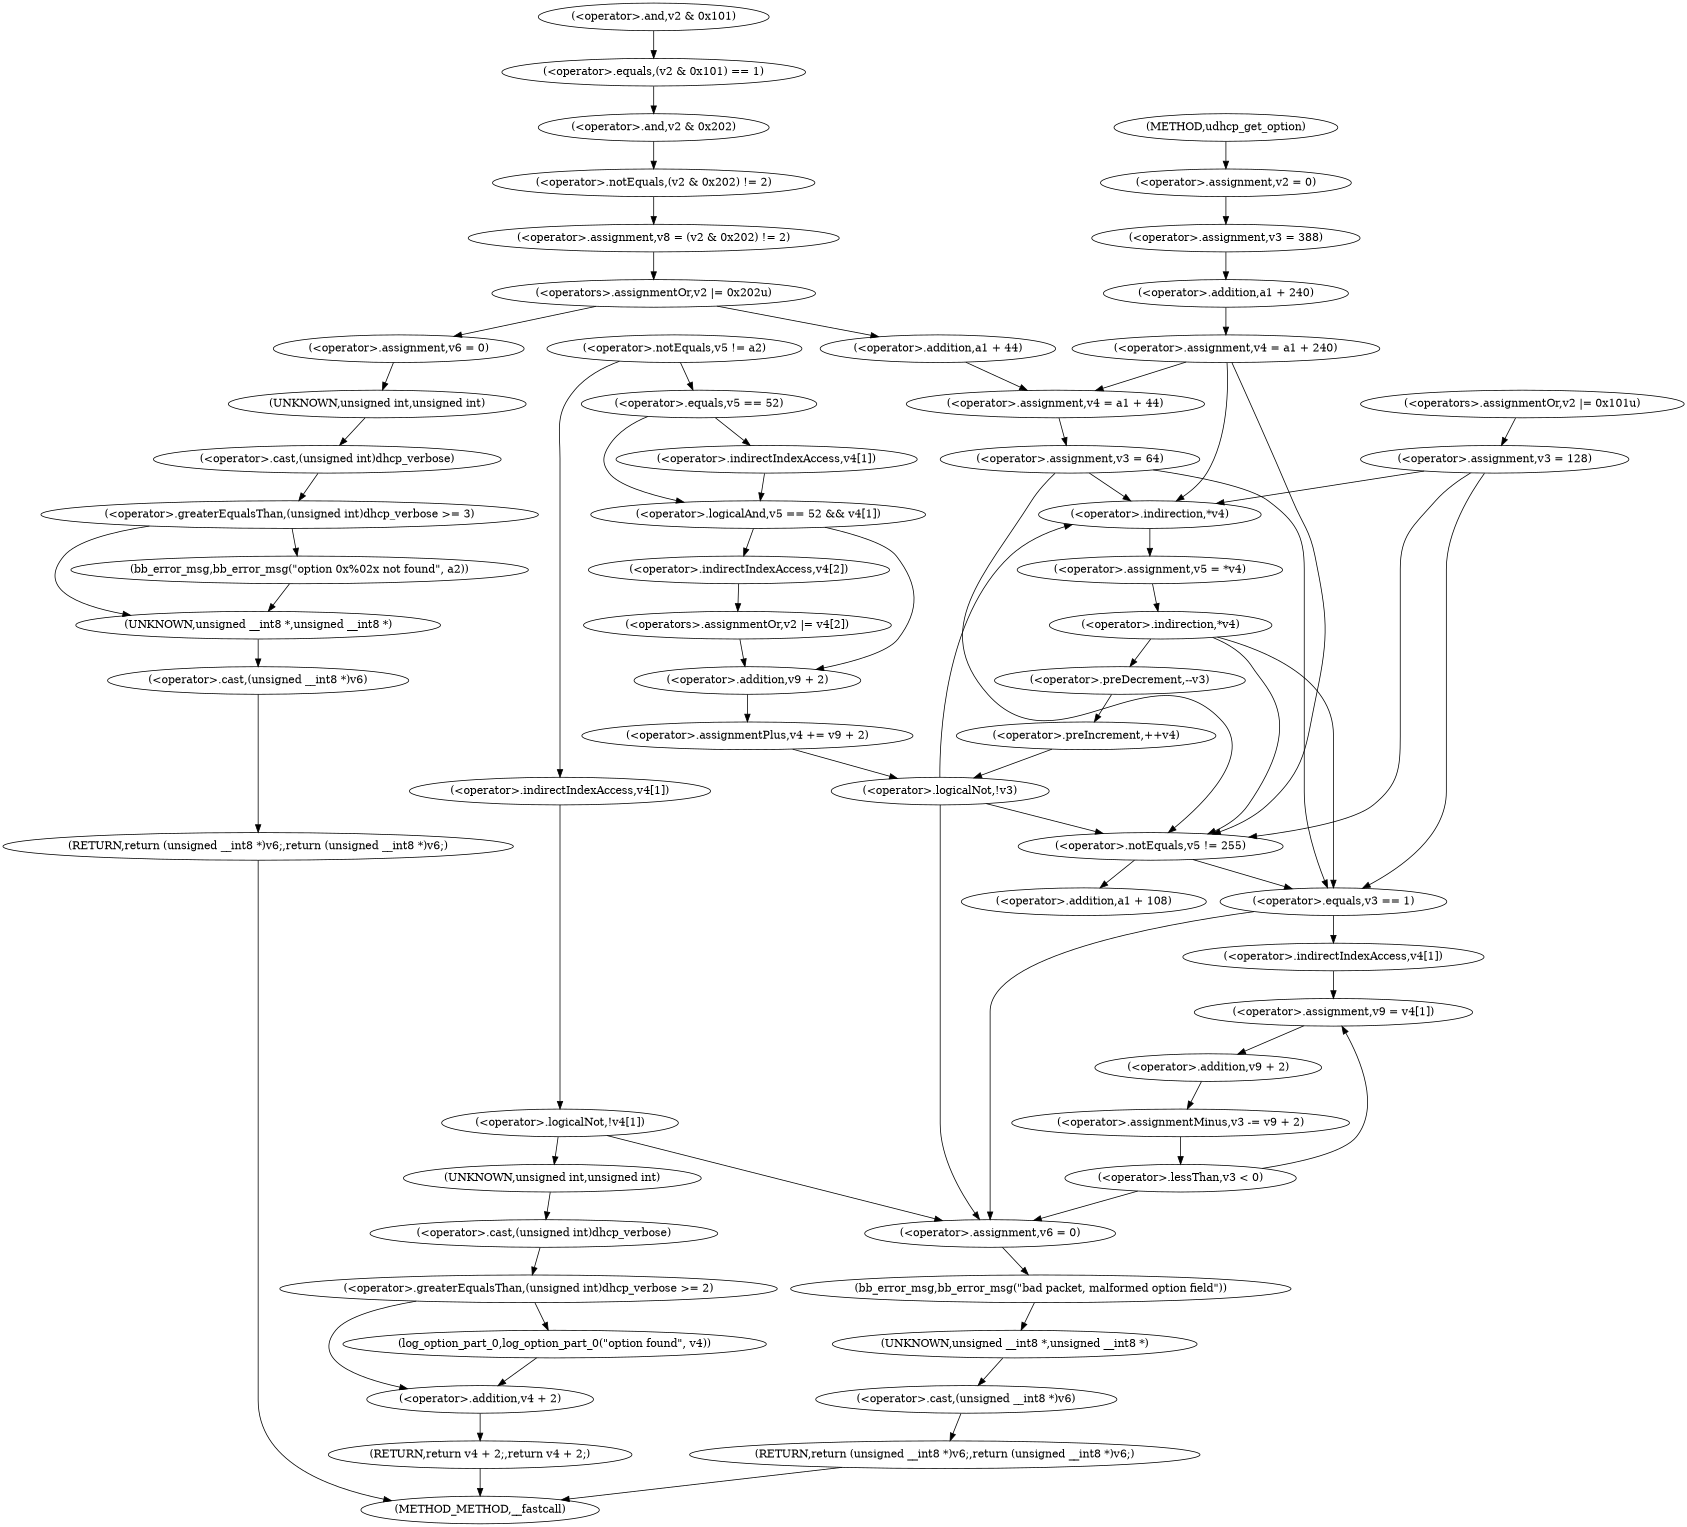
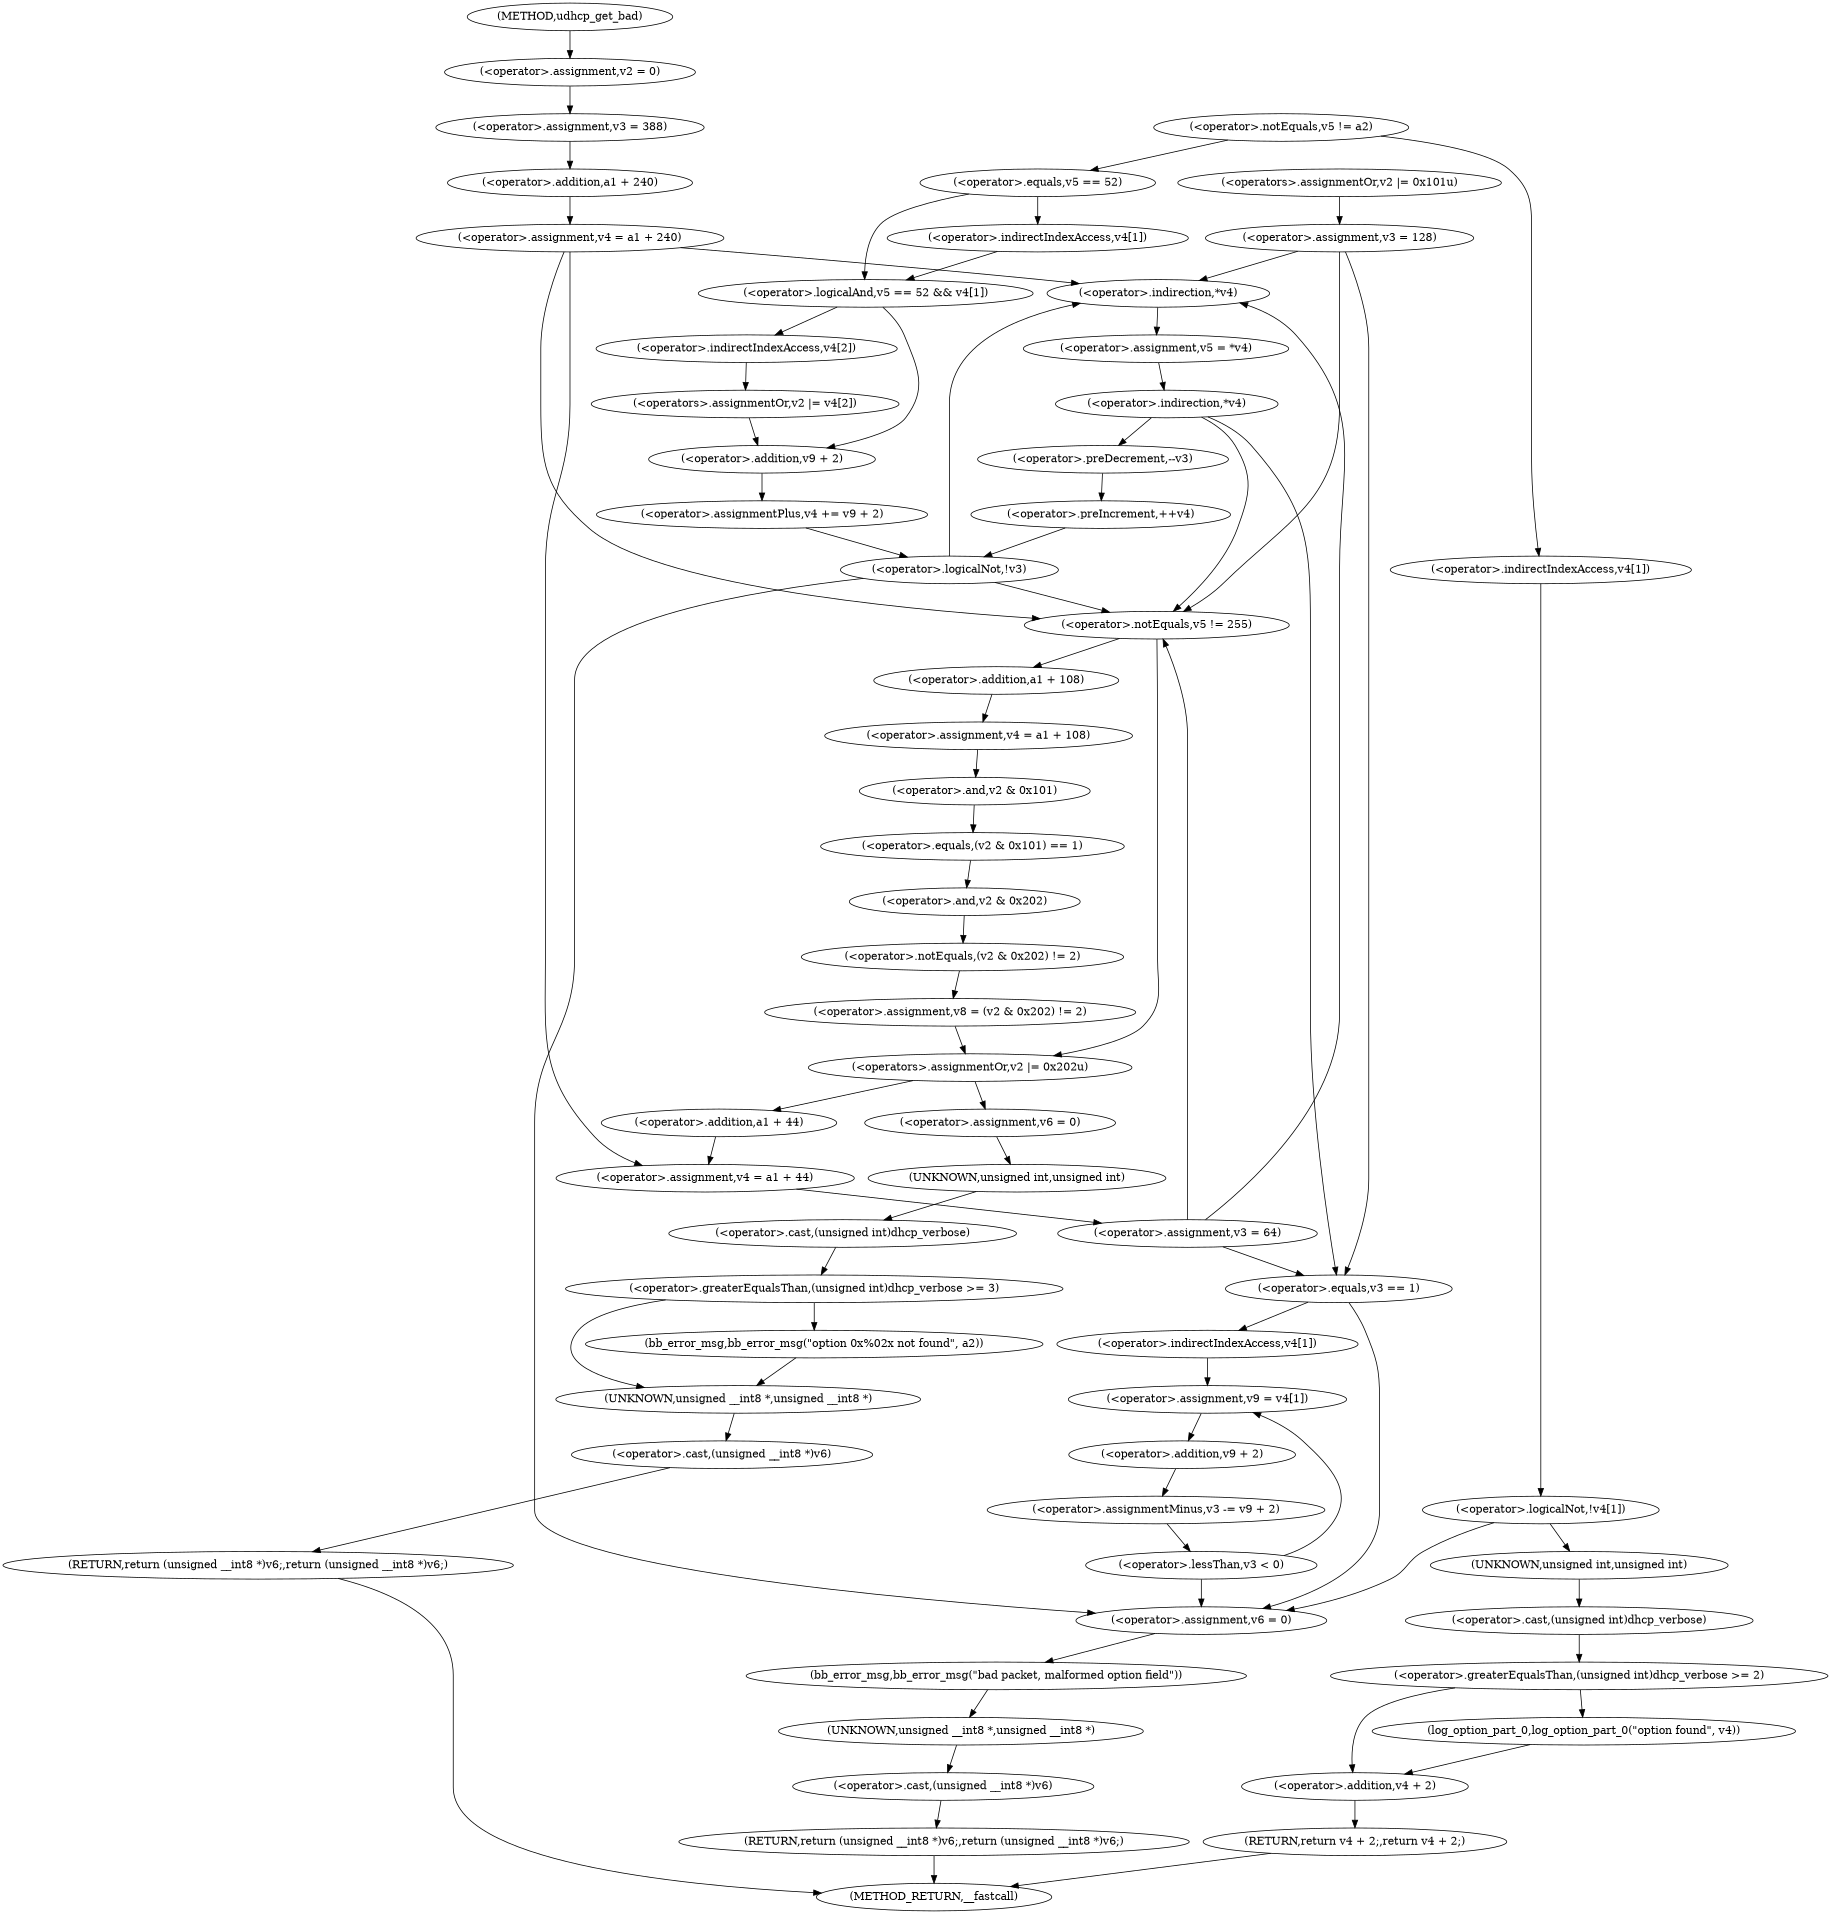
node "(METHOD,udhcp_get_option)": label "(METHOD,udhcp_get_option)" -> "(METHOD,udhcp_get_bad)"
node "(<operator>.assignment,v4 = a1 + 108)": added
edge "(<operator>.notEquals,v5 != 255)" -> "(<operator>.equals,v3 == 1)": now "(<operator>.notEquals,v5 != 255)" -> "(<operators>.assignmentOr,v2 |= 0x202u)"
node "(METHOD_METHOD,__fastcall)": label "(METHOD_METHOD,__fastcall)" -> "(METHOD_RETURN,__fastcall)"
